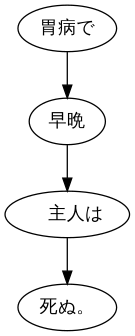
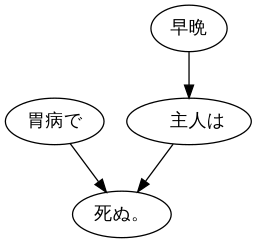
edge "胃病で" -> "早晩": now "胃病で" -> "死ぬ。"
